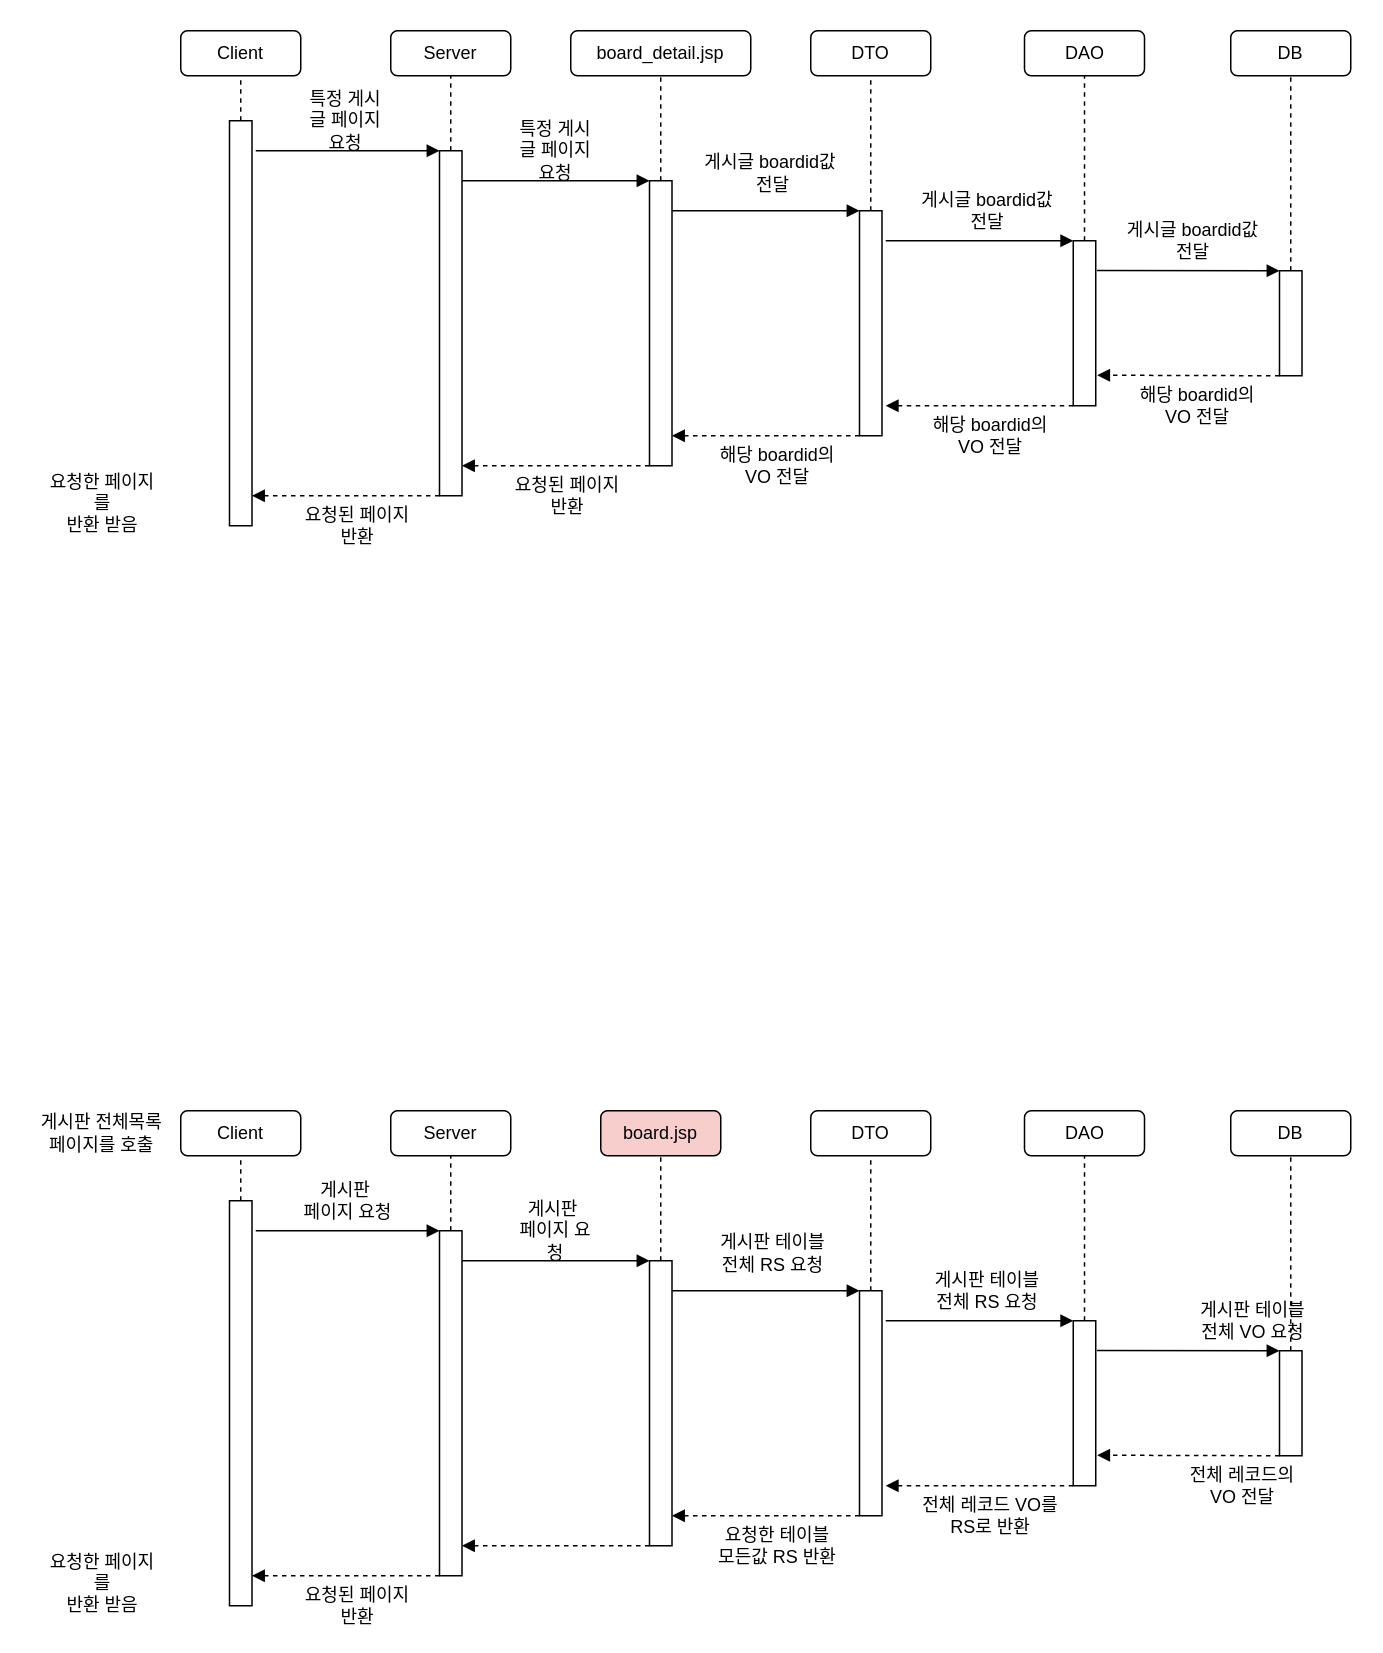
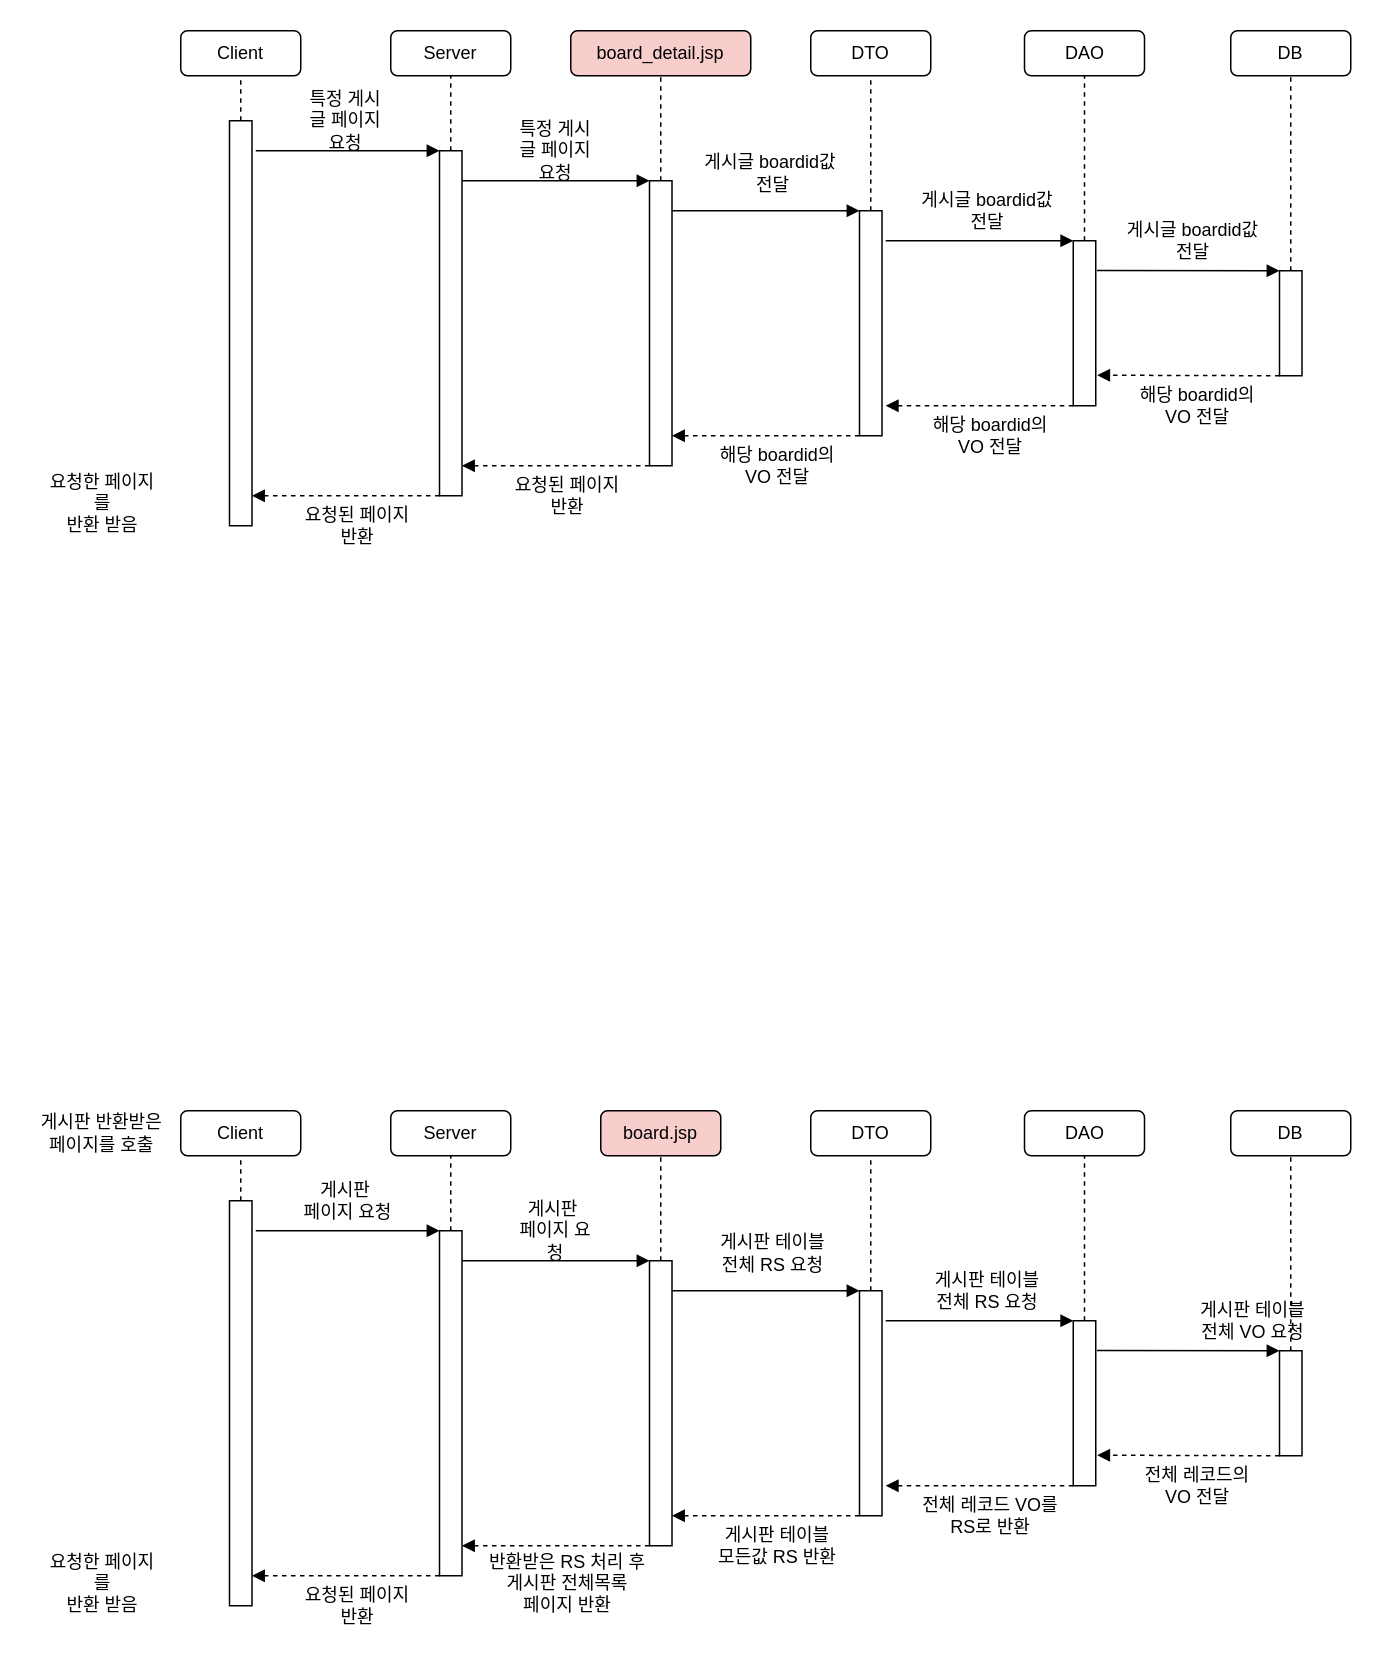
node "board_detail.jsp": fillcolor #ffffff -> #f8cecc
node "게시판 전체목록 페이지를 호출": label "게시판 전체목록 페이지를 호출" -> "게시판 반환받은 페이지를 호출"
node "전체 레코드의 VO 전달": moved (1242, 1486) -> (1197, 1486)
node "요청한 테이블 모든값 RS 반환": label "요청한 테이블 모든값 RS 반환" -> "게시판 테이블 모든값 RS 반환"
node "반환받은 RS 처리 후 게시판 전체목록 페이지 반환": added
